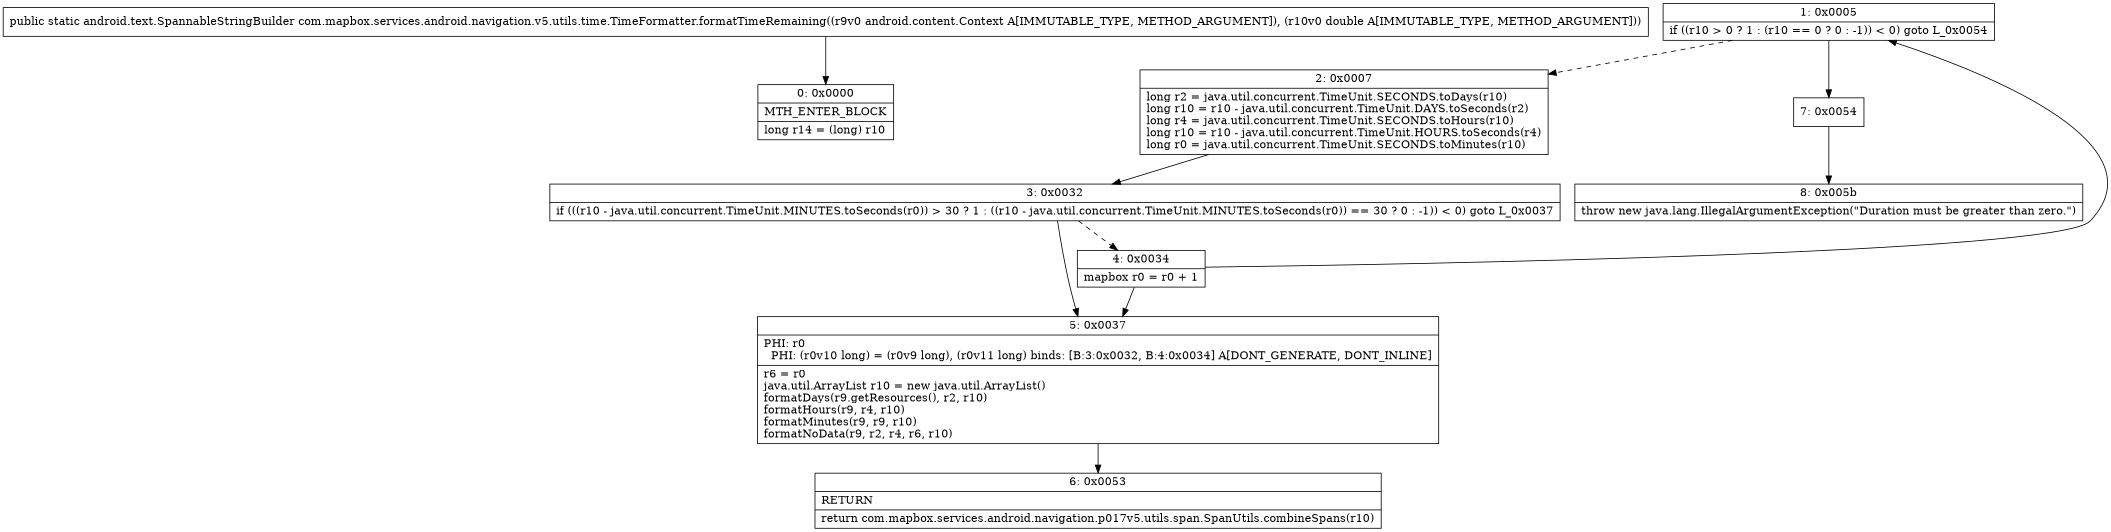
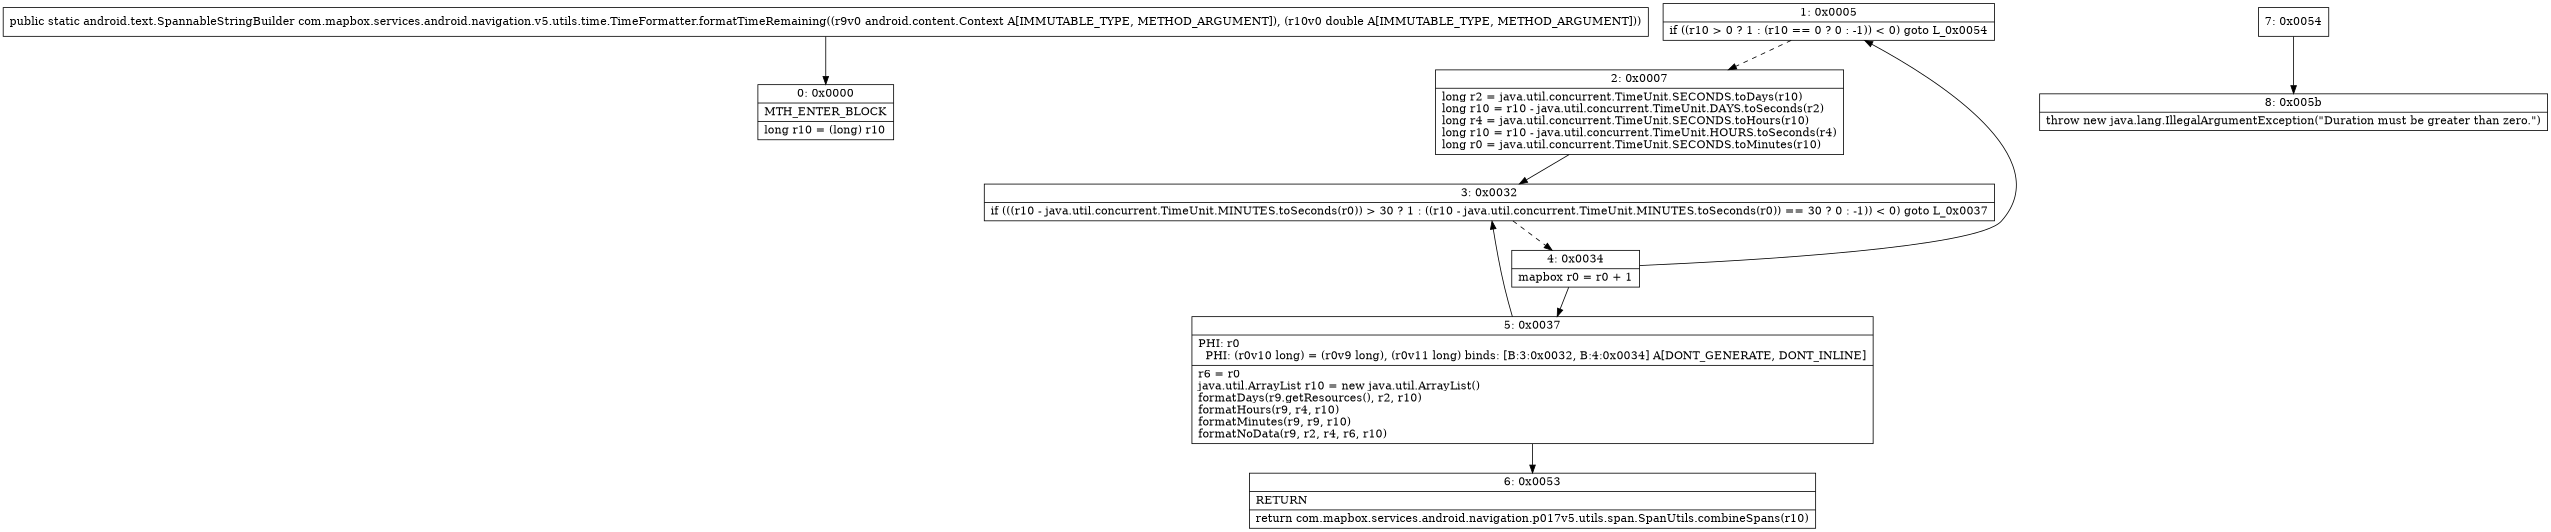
edge "1: 0x0005" -> "7: 0x0054": removed
node "0: 0x0000": text "long r14 = (long) r10" -> "long r10 = (long) r10"
edge "3: 0x0032" -> "5: 0x0037": reversed
